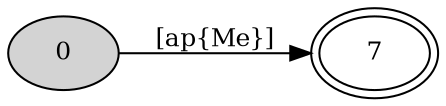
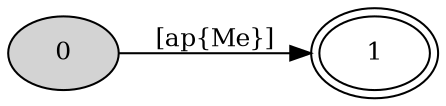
node "7": label "7" -> "1"
